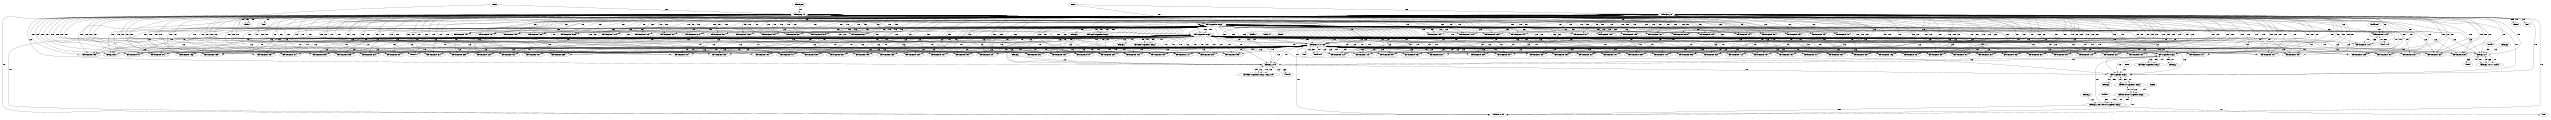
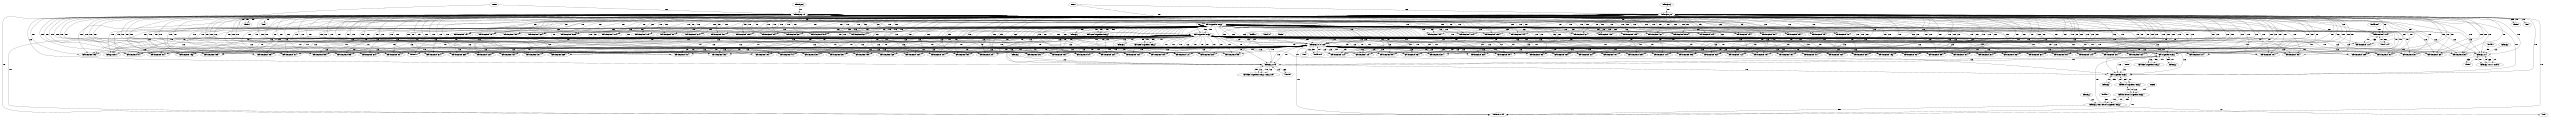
node "(Call,cmd[n--])": added
edge "(Call,cmd[n++] = 0)" -> "(Call,arg = cmd + n)": removed, label "DDG:"
